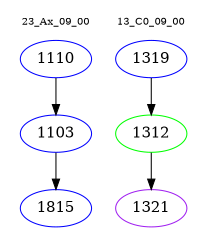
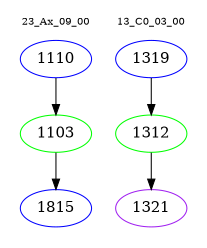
cluster "13_C0_09_00": label "13_C0_09_00" -> "13_C0_03_00"
node "1103": color blue -> green
